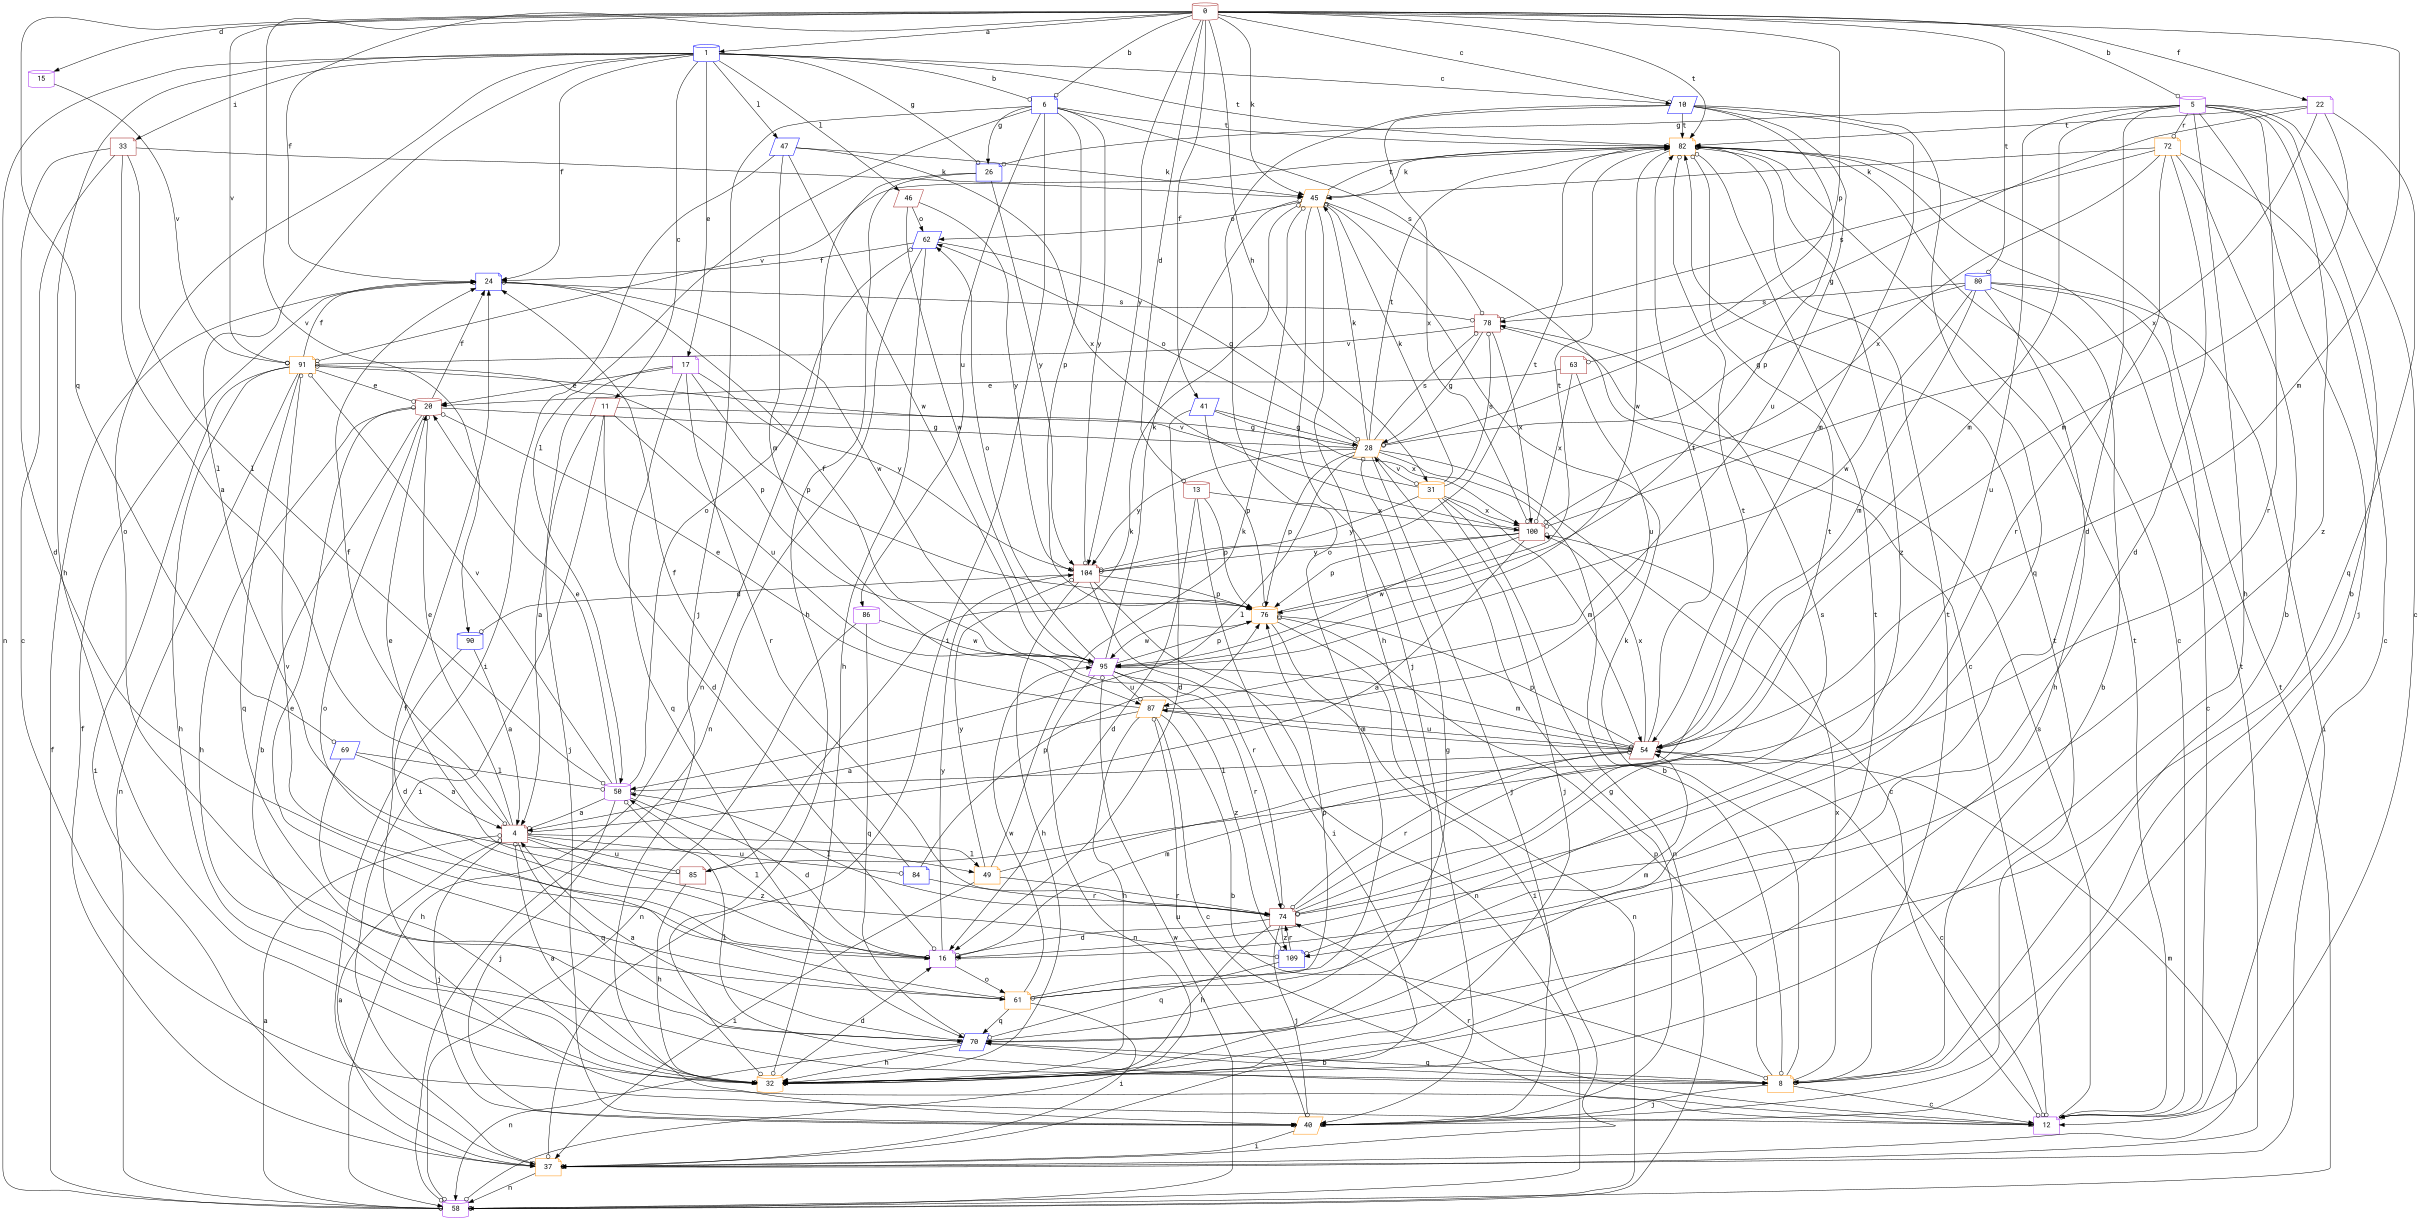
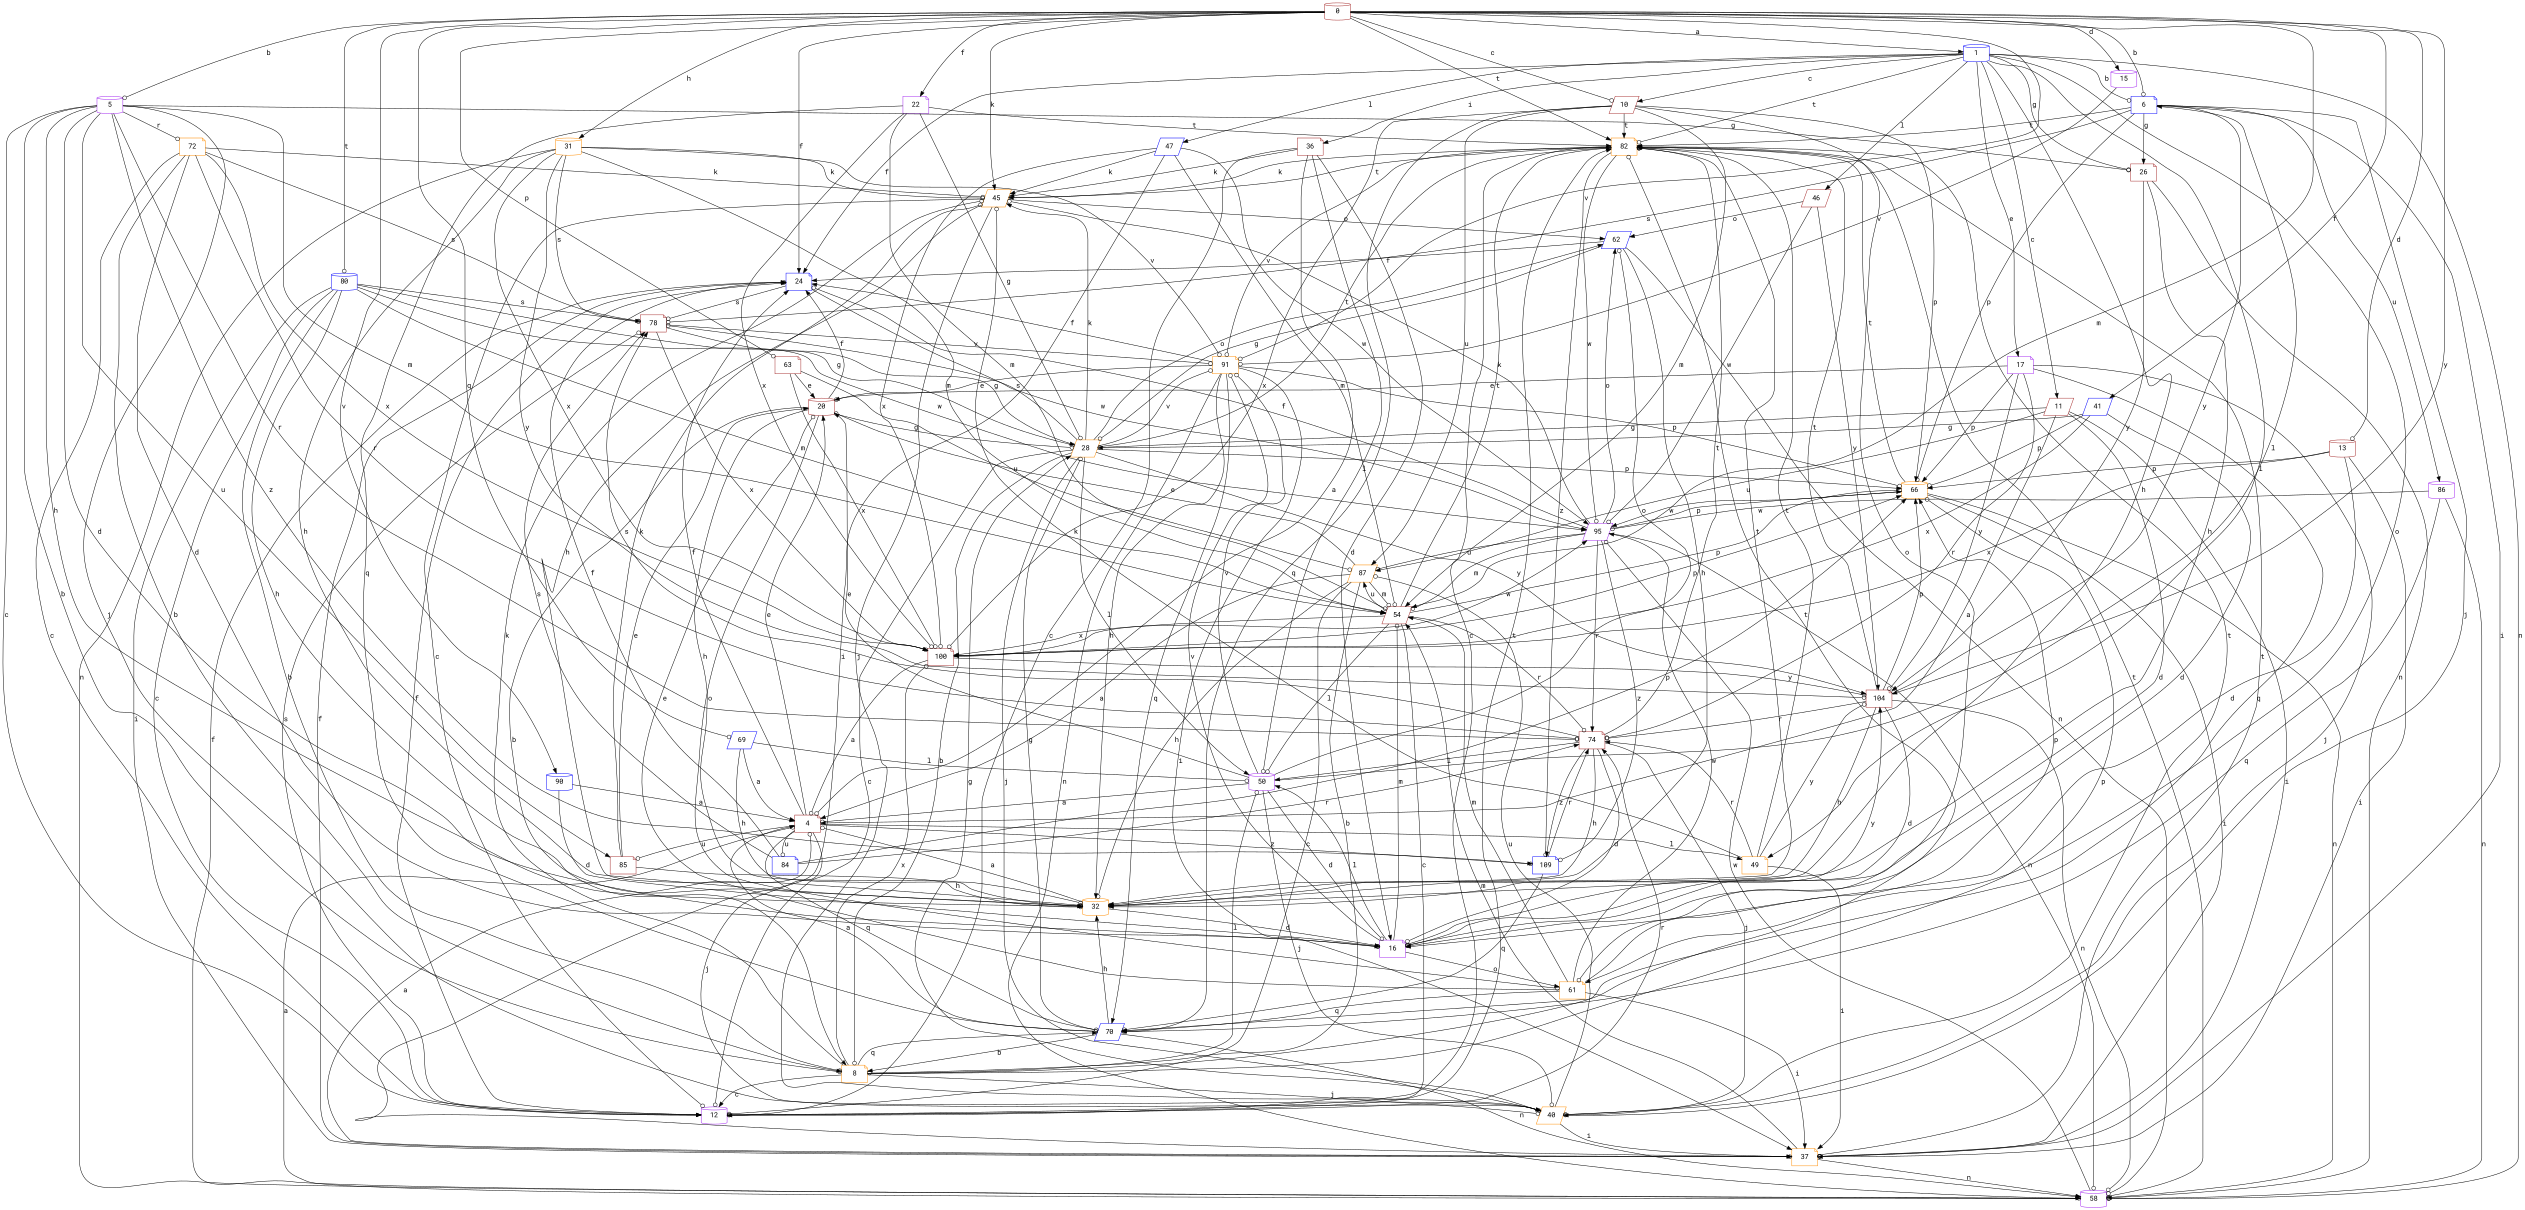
node "10": color blue -> brown
node "33": label "33" -> "36"
node "26": color blue -> brown
edge "6" -> "50": reversed
edge "28" -> "31": now "28" -> "91"
edge "104" -> "90": now "104" -> "16"
node "76": label "76" -> "66"
edge "4" -> "20": arrowhead odot -> normal
edge "84" -> "78": added, label "s"
edge "31" -> "32": label "j" -> "h"
edge "5" -> "32": arrowhead odot -> normal
node "12": shape note -> cylinder
